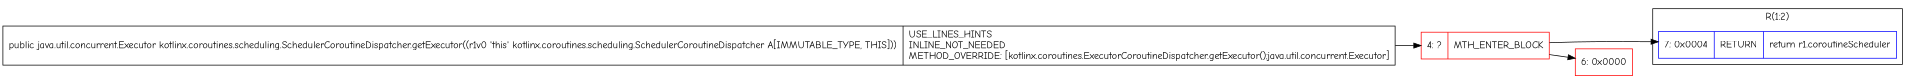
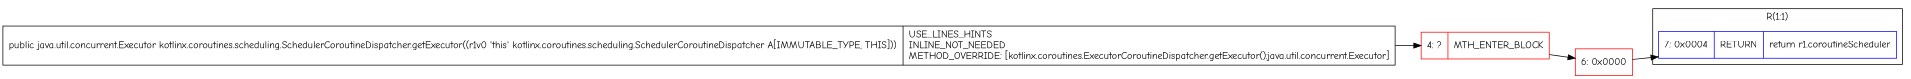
cluster "R(1:2)": label "R(1:2)" -> "R(1:1)"
edge "4: ?" -> "7: 0x0004": now "6: 0x0000" -> "7: 0x0004"
